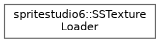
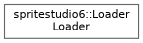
node "spritestudio6::SSTexture Loader": label "spritestudio6::SSTexture Loader" -> "spritestudio6::Loader Loader"
